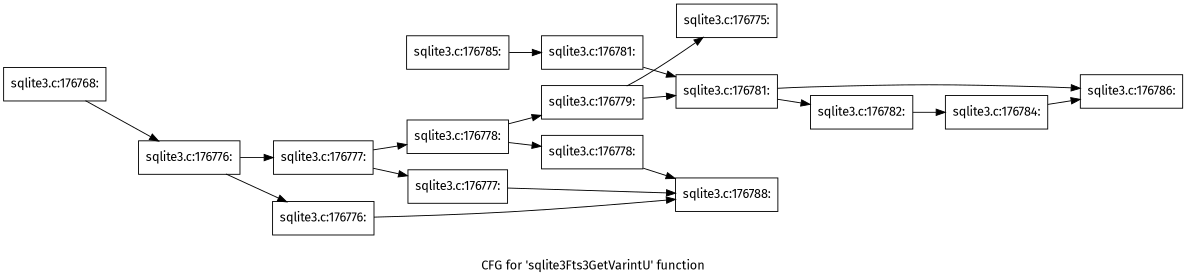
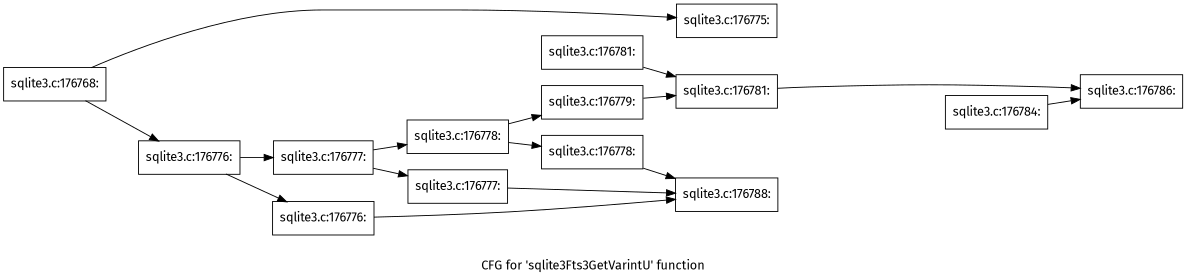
node "sqlite3.c:176785:": removed
edge "sqlite3.c:176779:" -> "sqlite3.c:176775:": now "sqlite3.c:176768:" -> "sqlite3.c:176775:"
node "sqlite3.c:176782:": removed
